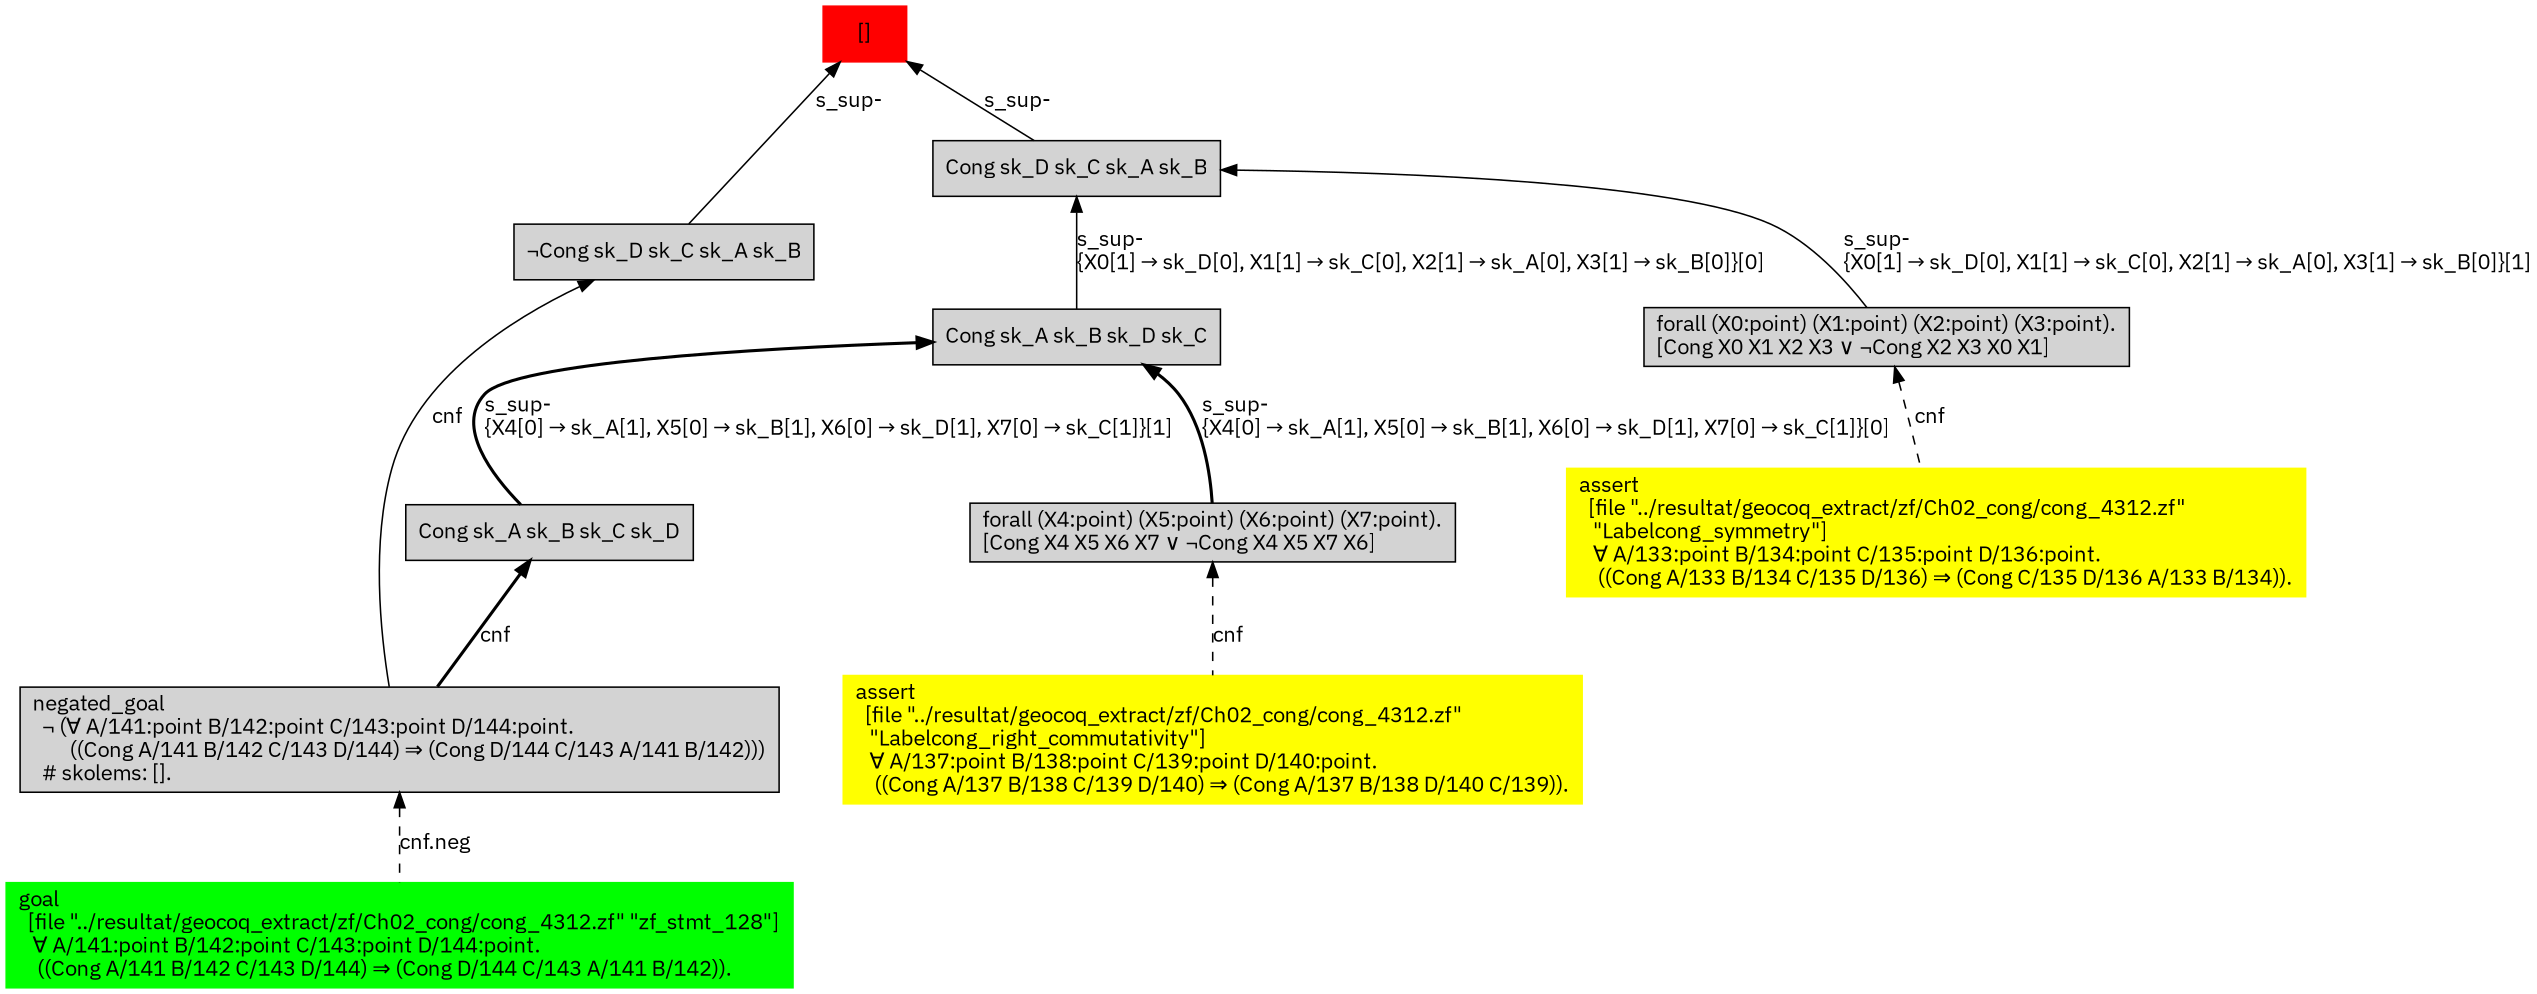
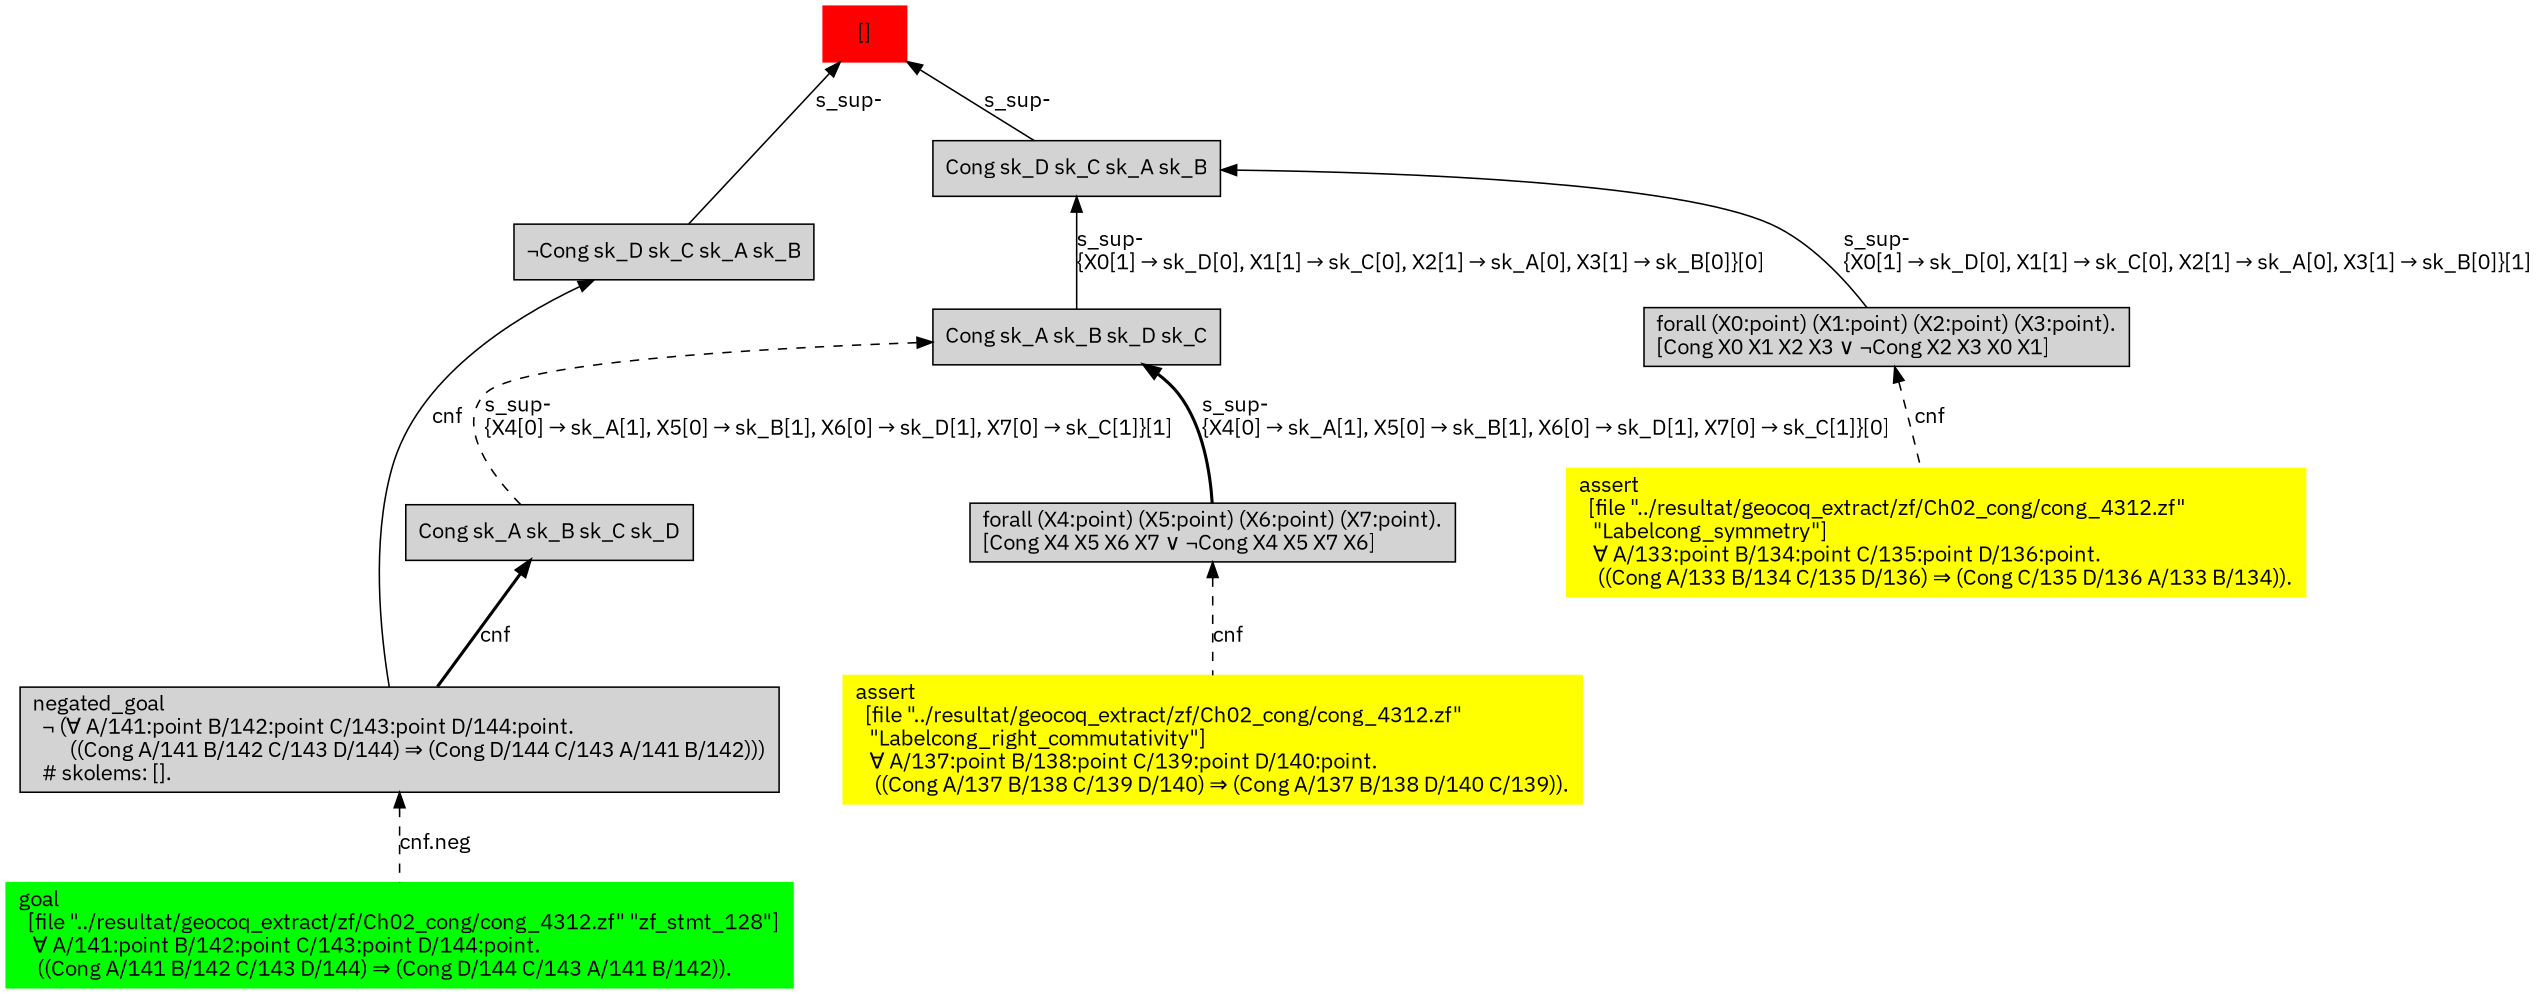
edge "Cong sk_A sk_B sk_C sk_D" -> "Cong sk_A sk_B sk_D sk_C": style bold -> dashed
